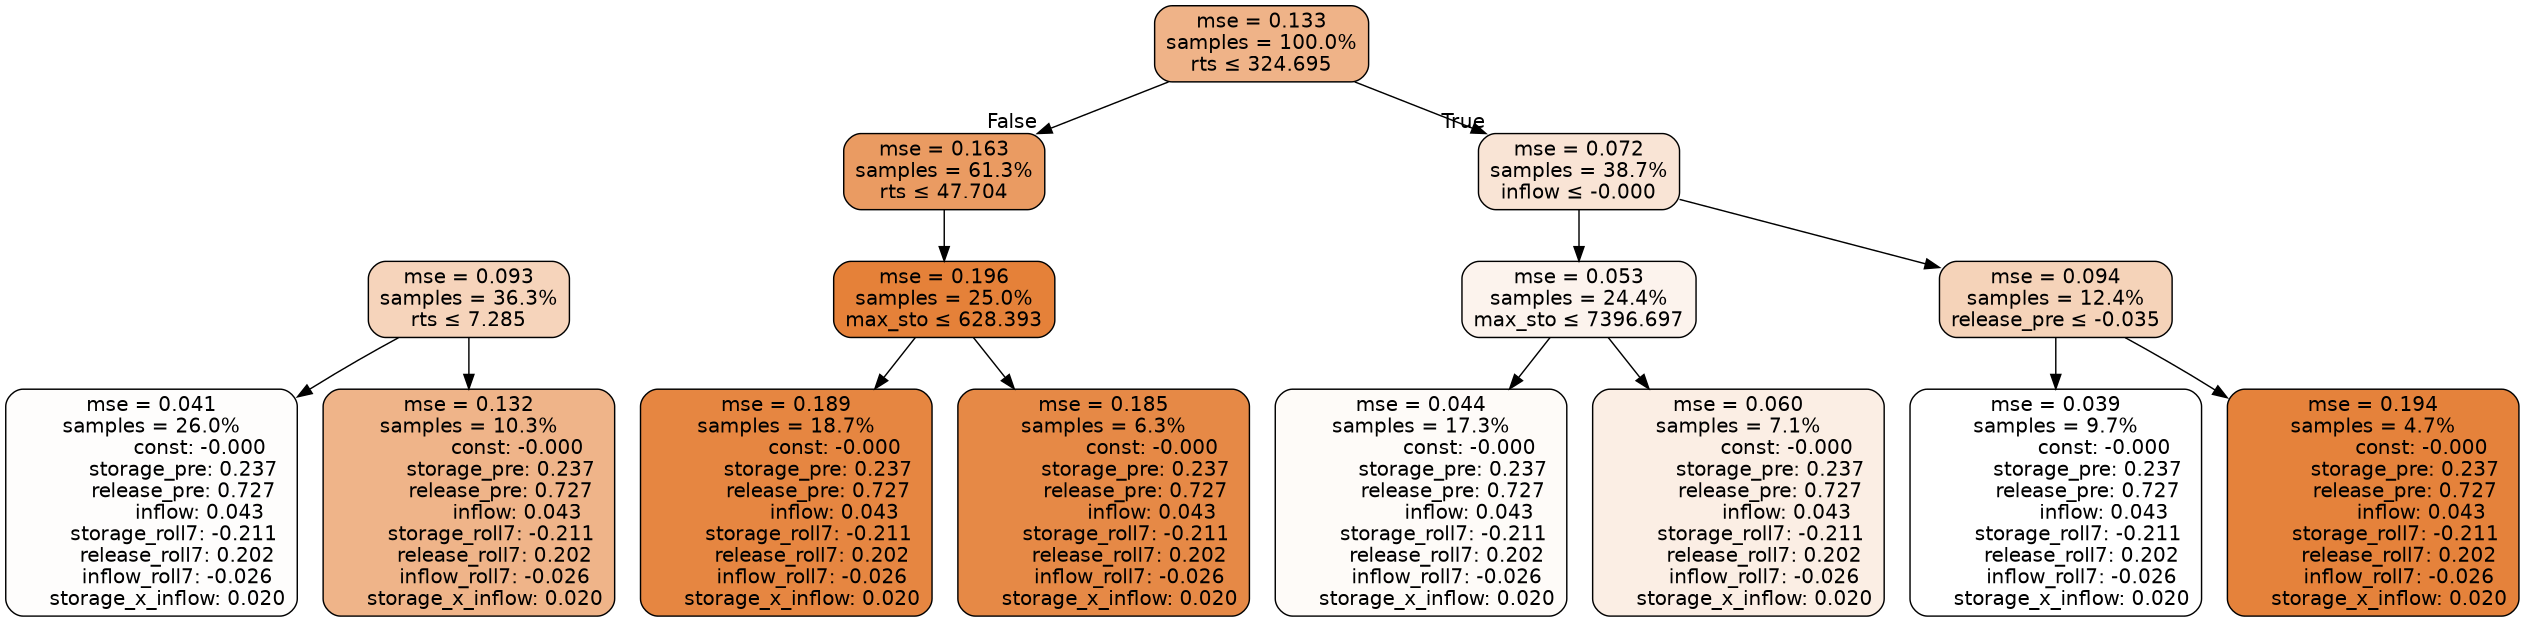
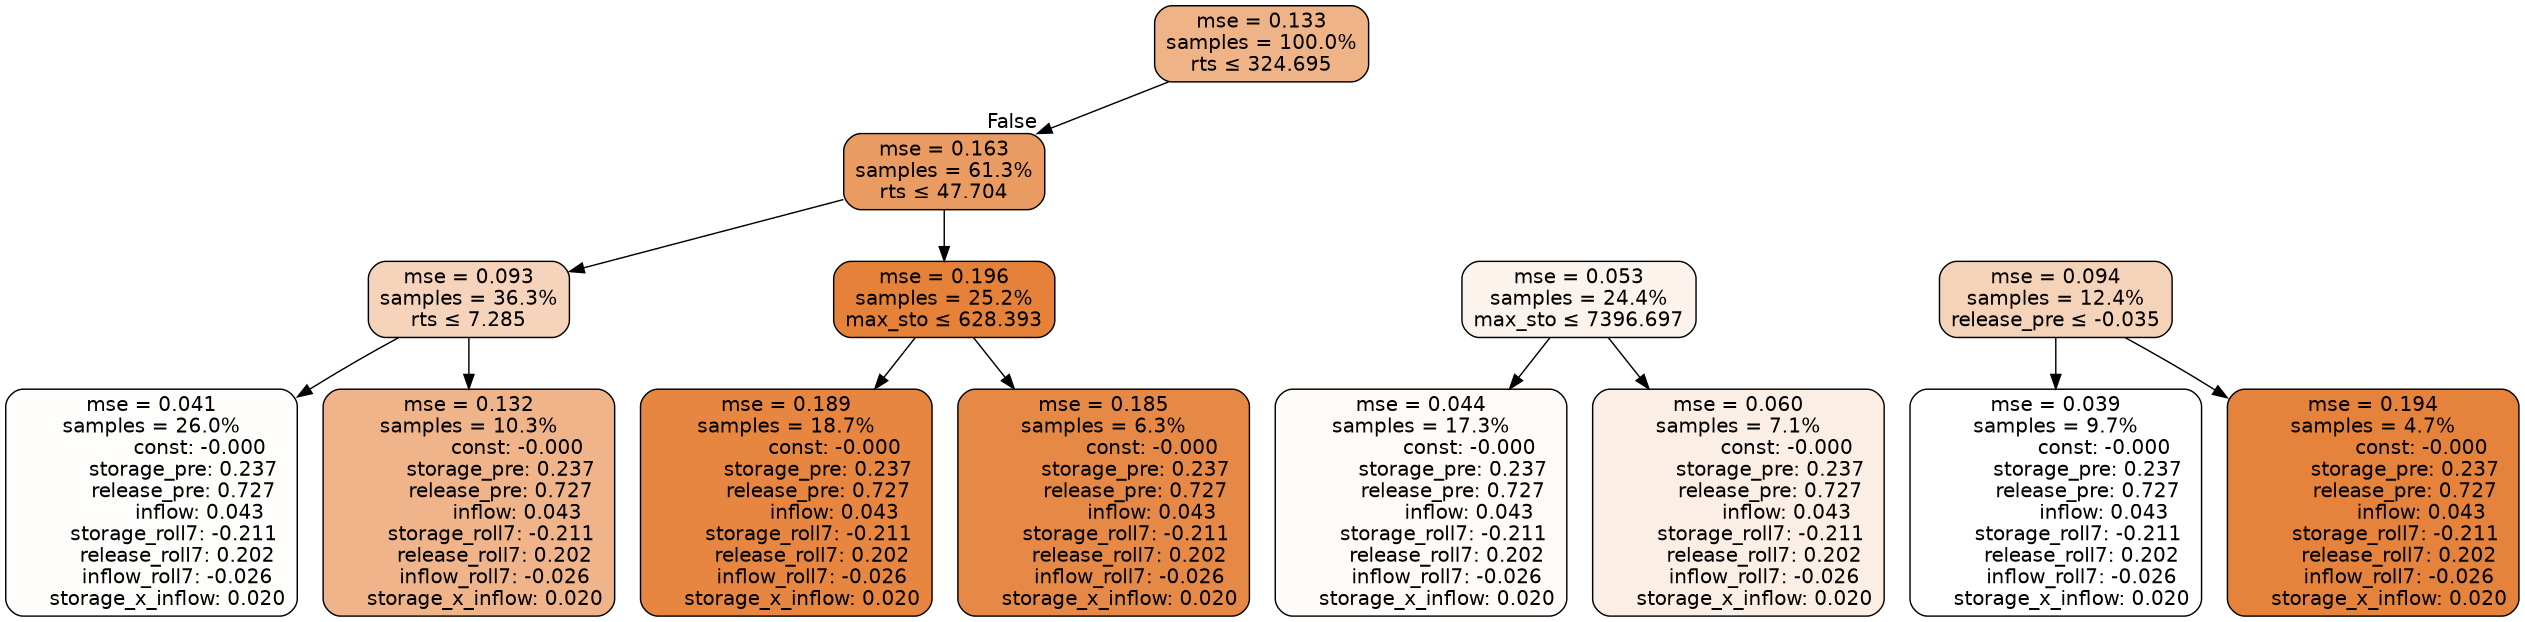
node "mse = 0.072 samples = 38.7% inflow ≤ -0.000": removed
edge "mse = 0.163 samples = 61.3% rts ≤ 47.704" -> "mse = 0.093 samples = 36.3% rts ≤ 7.285": added
node "mse = 0.196 samples = 25.0% max_sto ≤ 628.393": label "mse = 0.196 samples = 25.0% max_sto ≤ 628.393" -> "mse = 0.196 samples = 25.2% max_sto ≤ 628.393"
